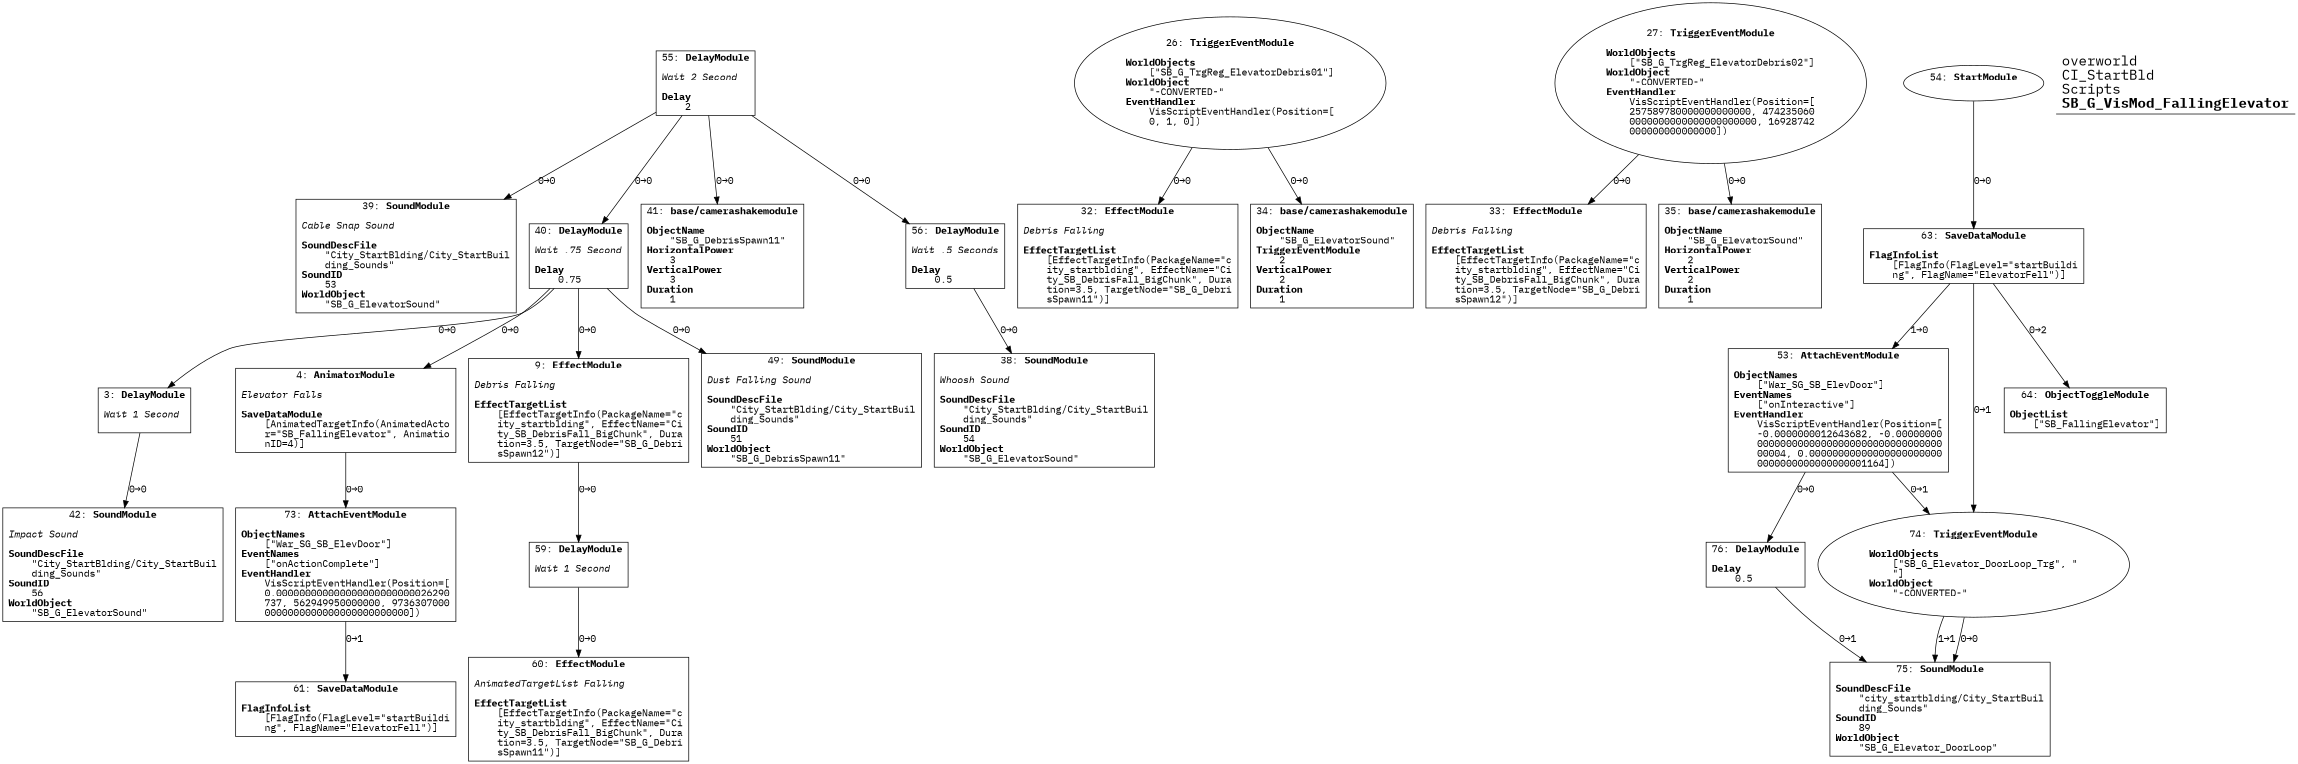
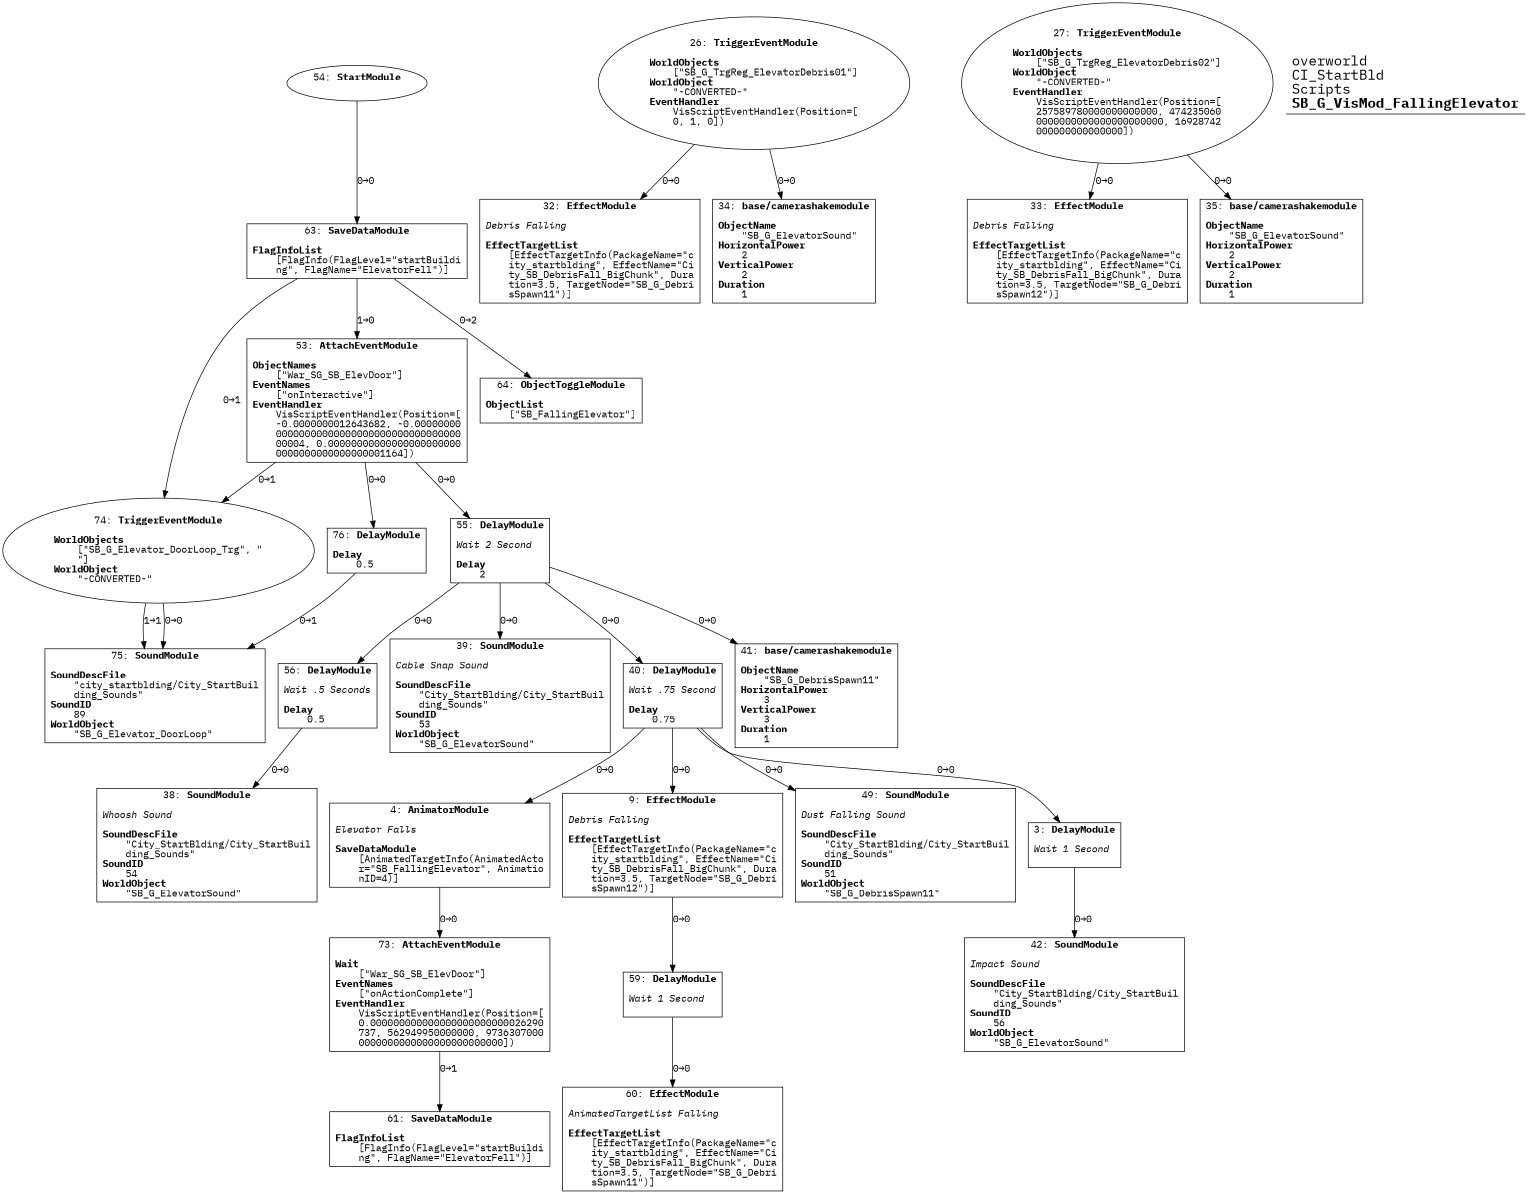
node "34:": text "TriggerEventModule" -> "HorizontalPower"
edge "53:" -> "55:": added, label "0→0"
node "73:": text "ObjectNames" -> "Wait"
